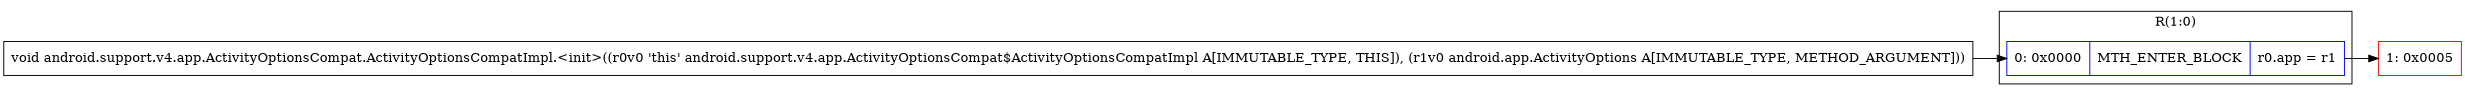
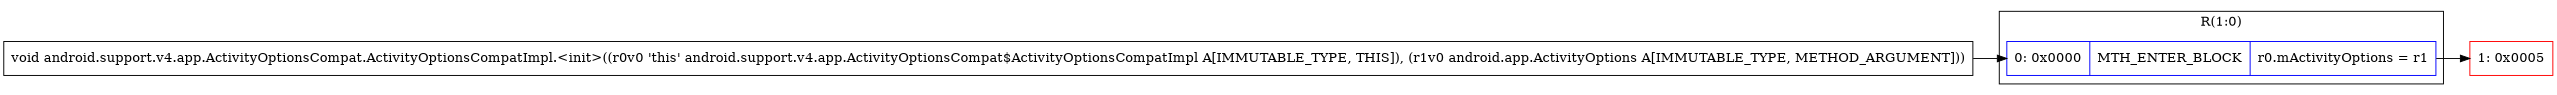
node "0: 0x0000": text "r0.app = r1" -> "r0.mActivityOptions = r1"
